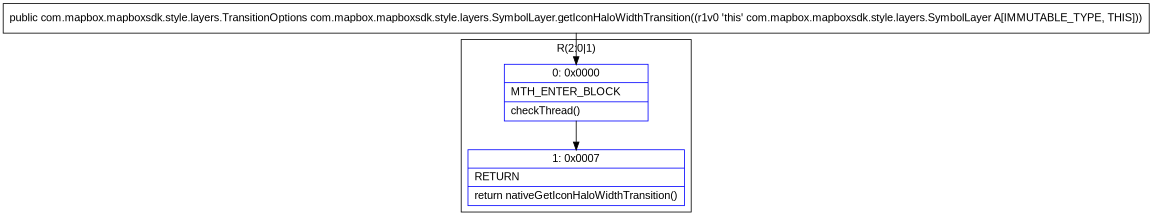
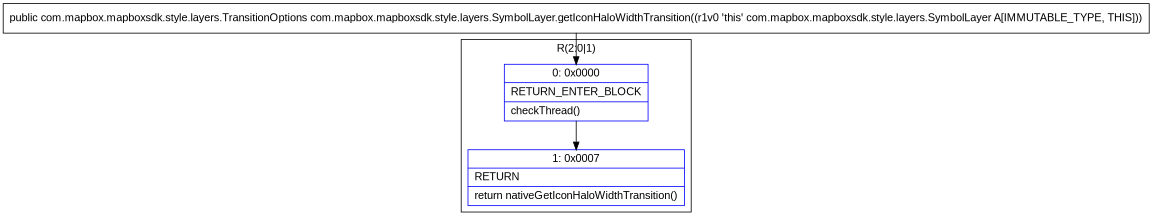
node "0: 0x0000": text "MTH_ENTER_BLOCK" -> "RETURN_ENTER_BLOCK"
